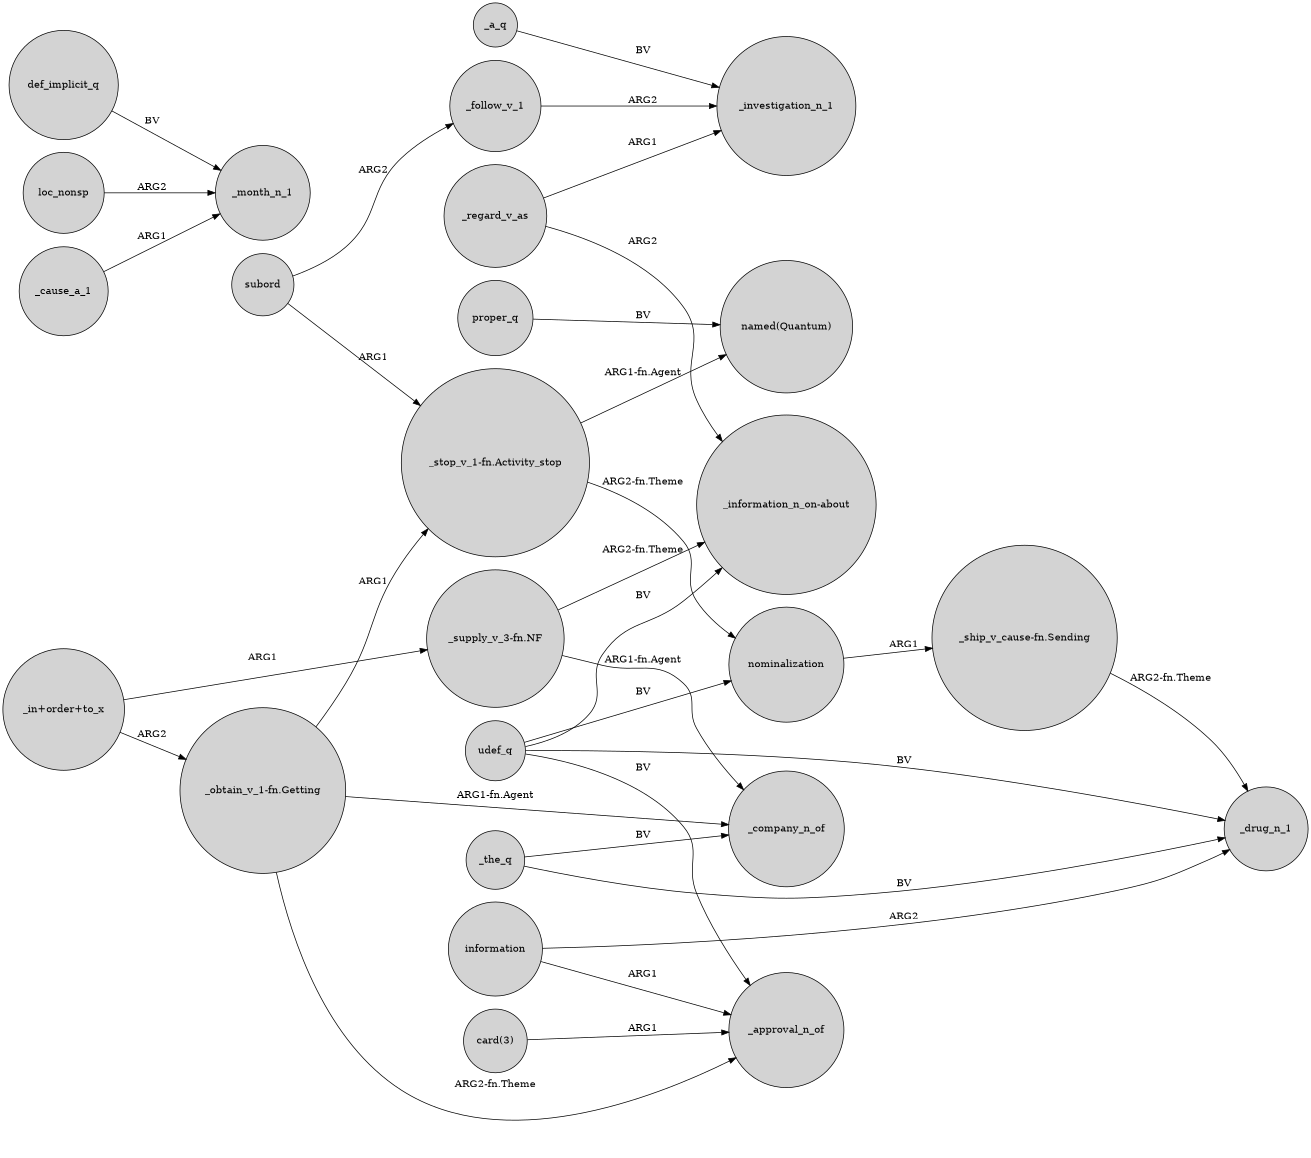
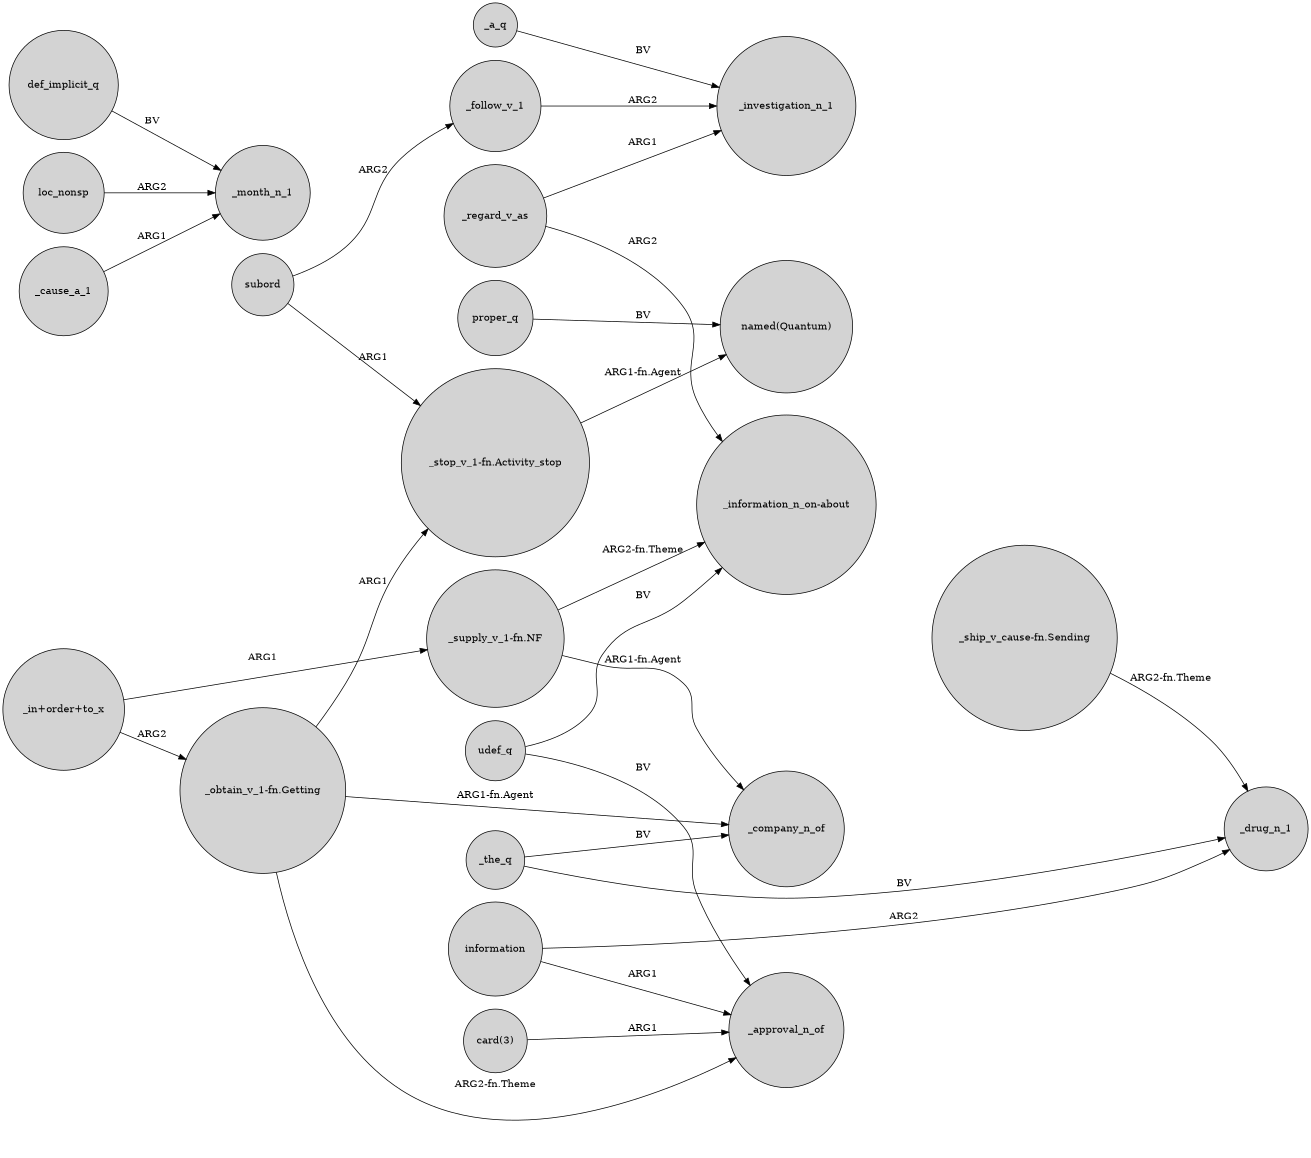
node "_supply_v_3-fn.NF": label "_supply_v_3-fn.NF" -> "_supply_v_1-fn.NF"
node "nominalization": removed
edge "udef_q" -> "_drug_n_1": removed, label "BV"
